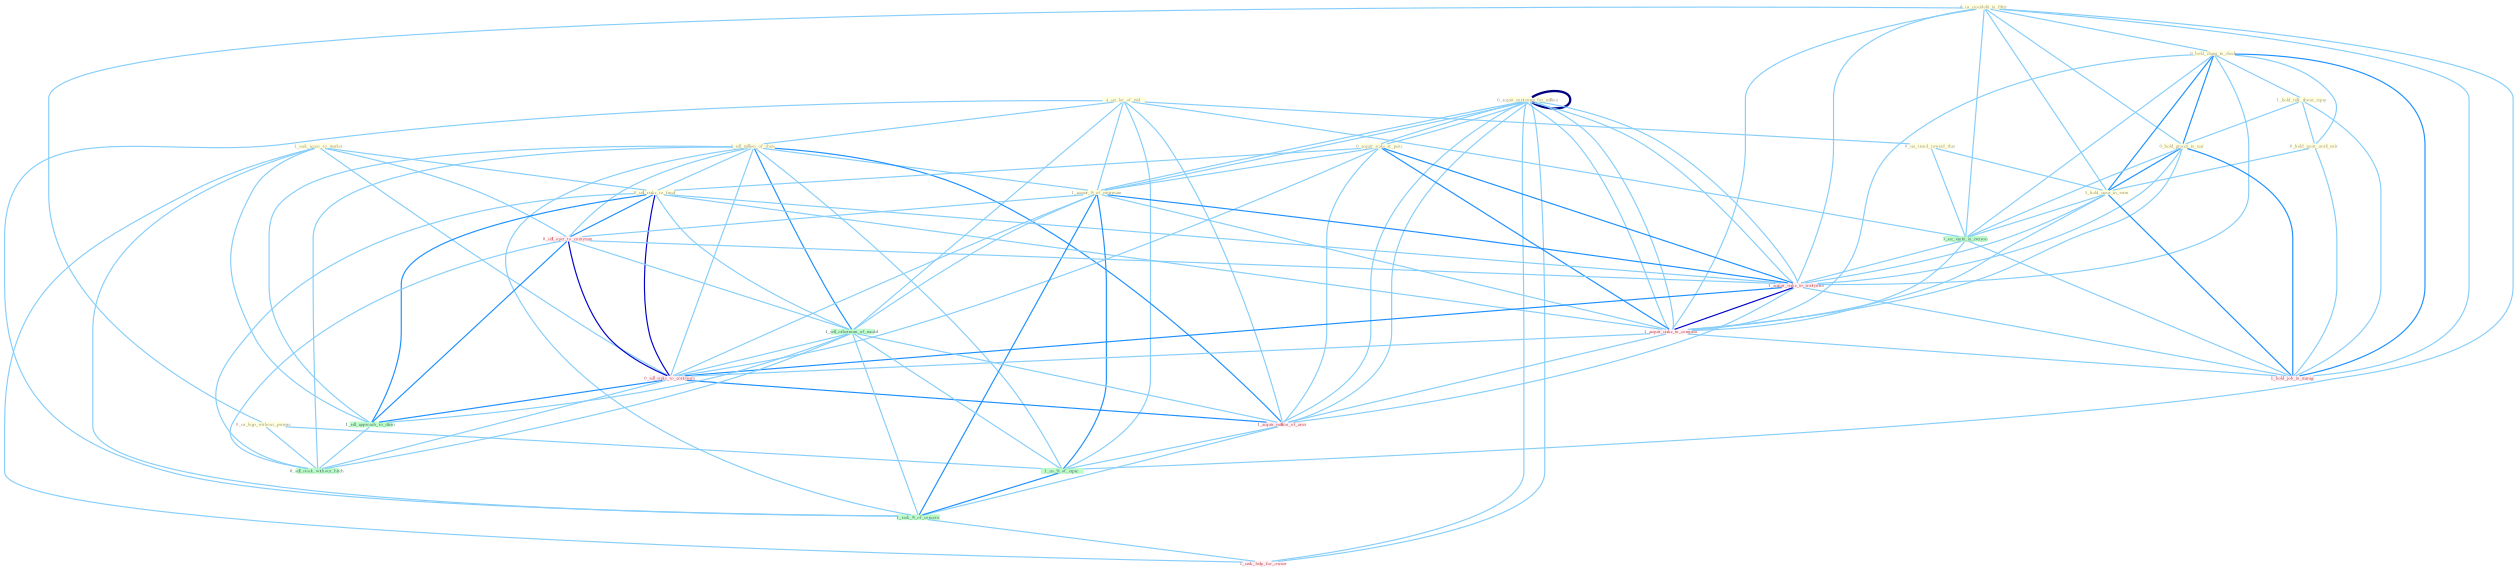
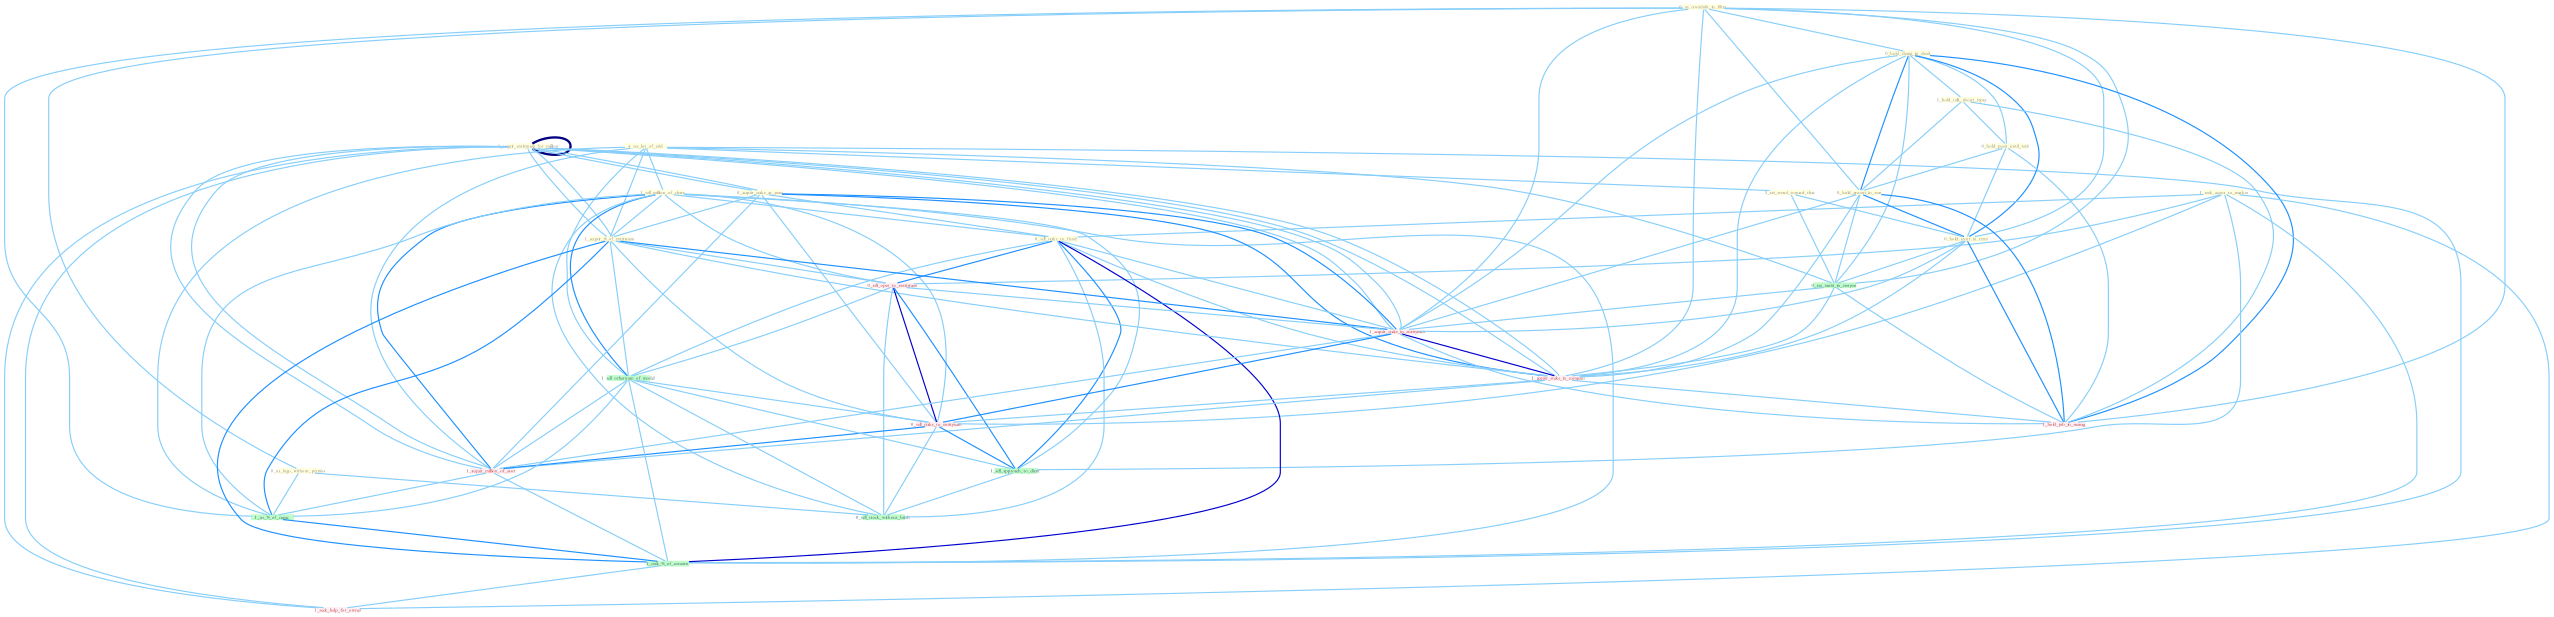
edge "0_hold_posit_until_retir" -- "0_hold_groceri_in_rear": added
edge "0_sell_stake_to_fund" -- "0_sell_stake_to_entitynam": now "0_sell_stake_to_fund" -- "1_seek_%_of_concern"
